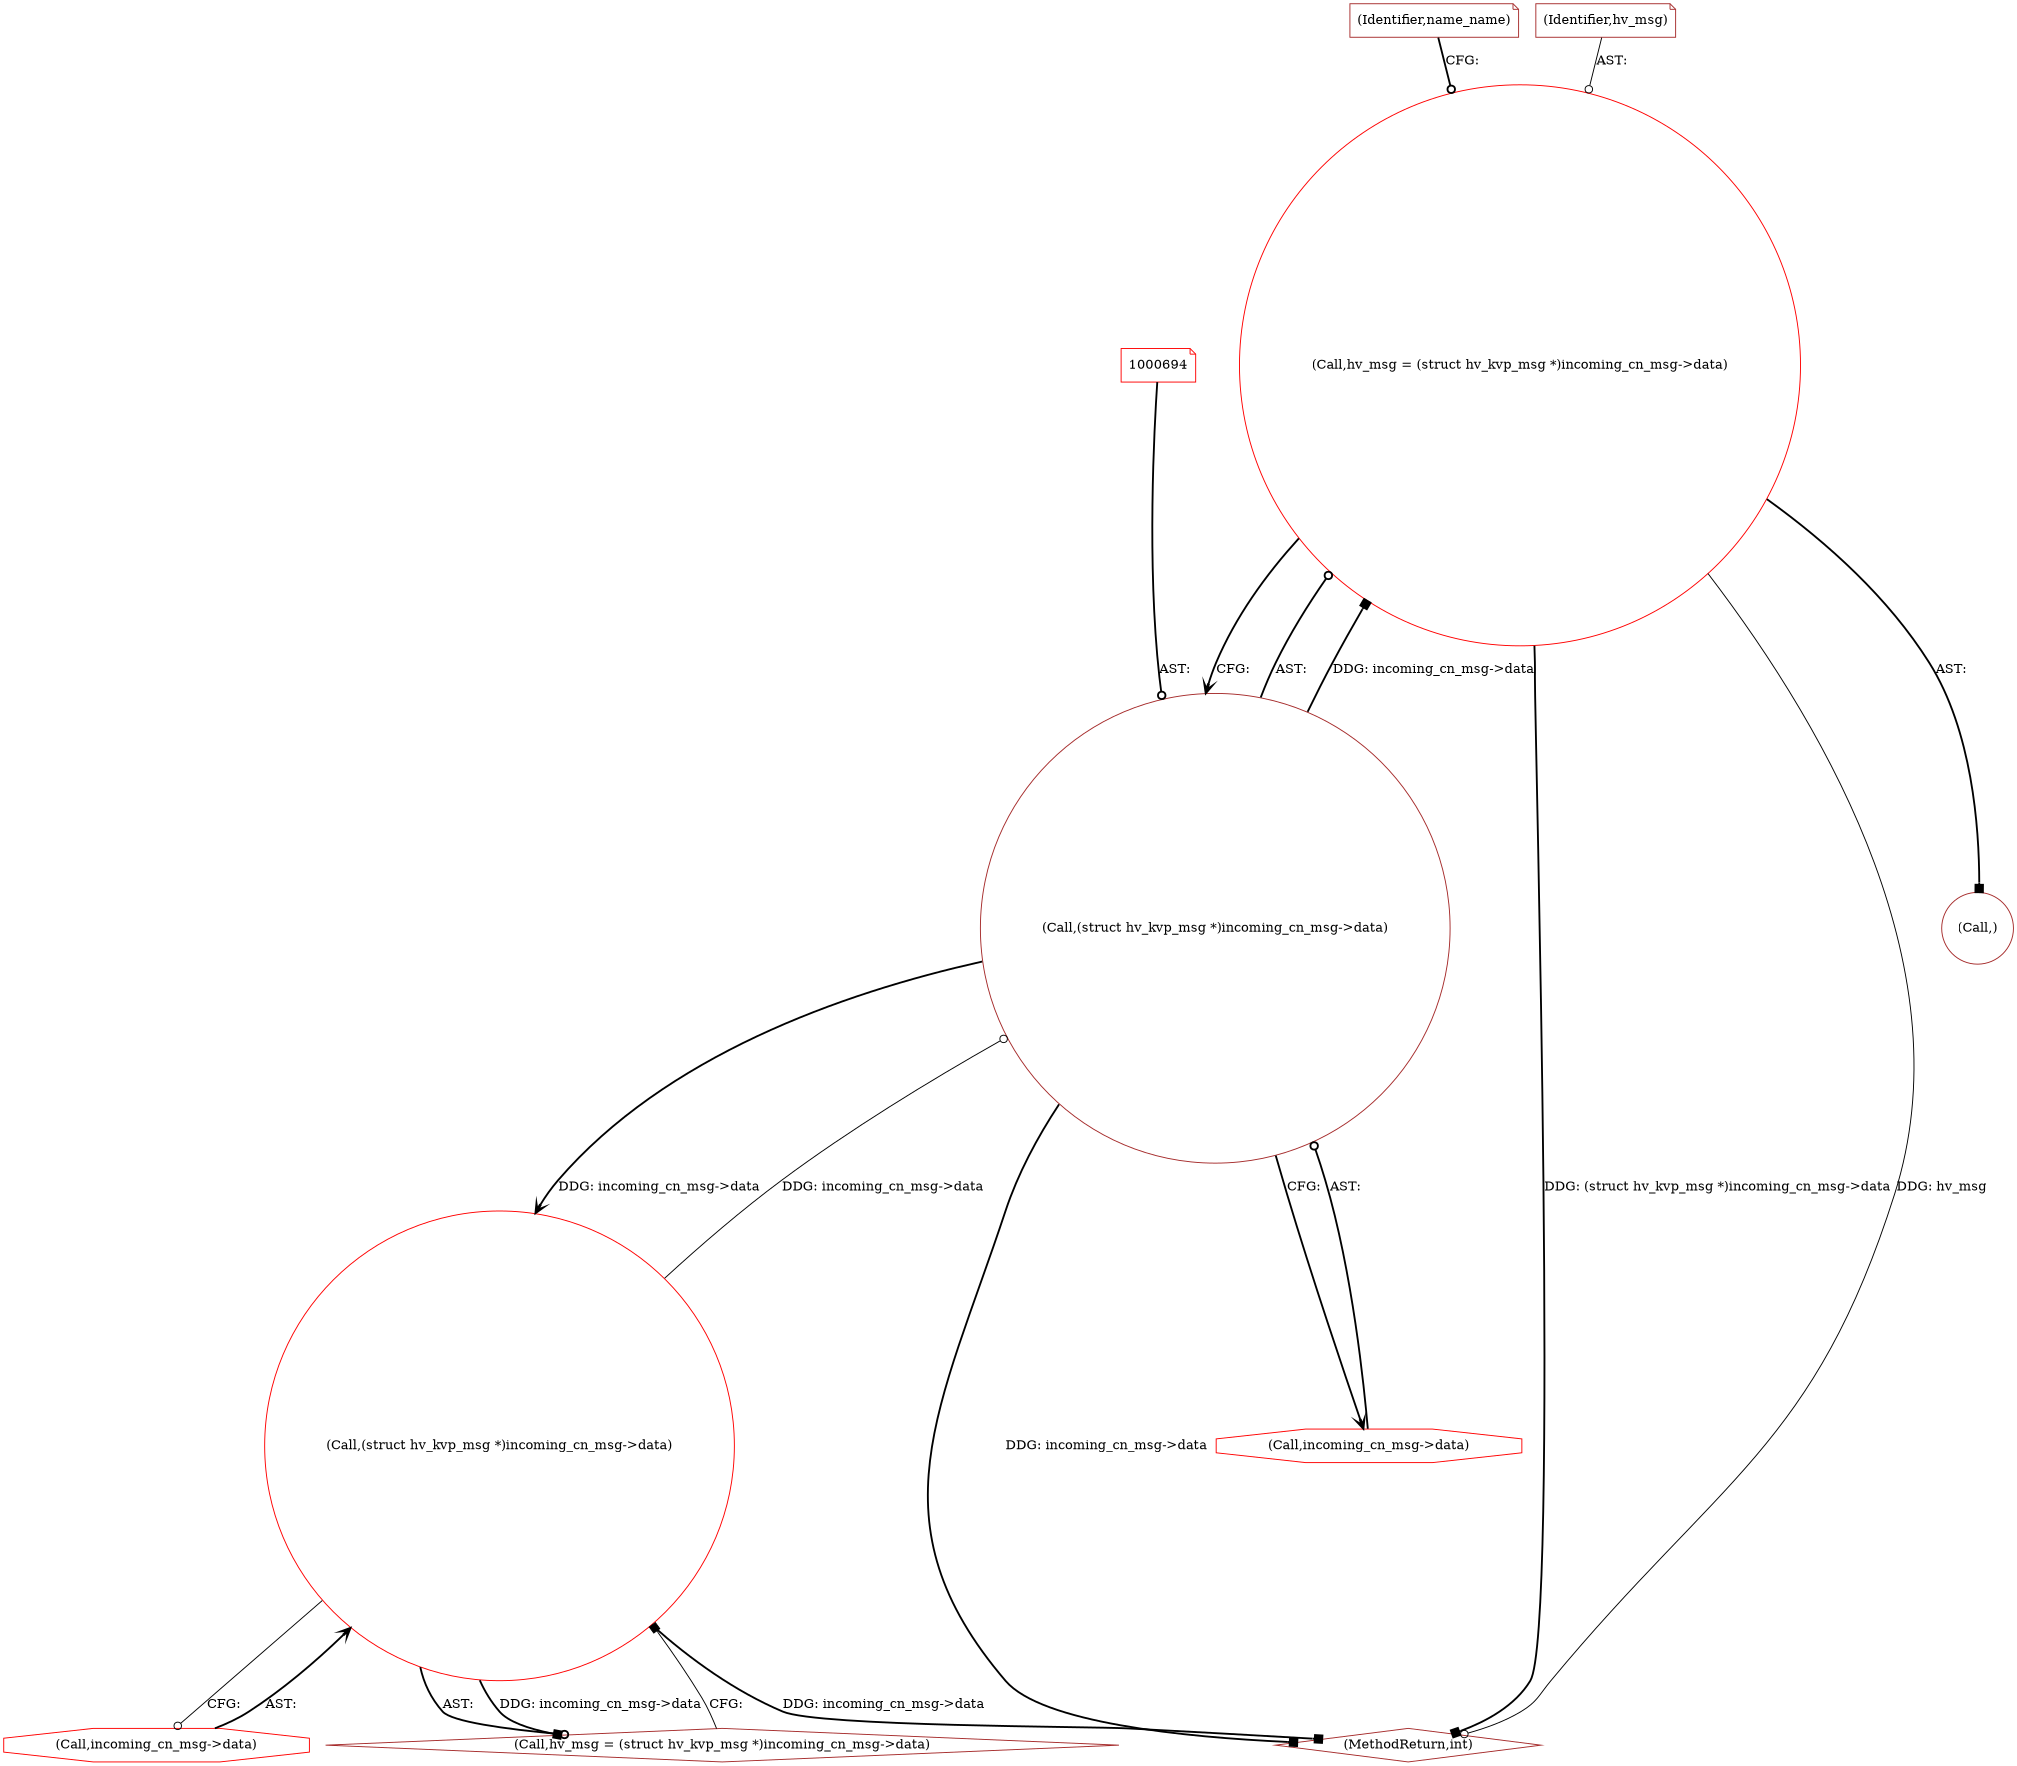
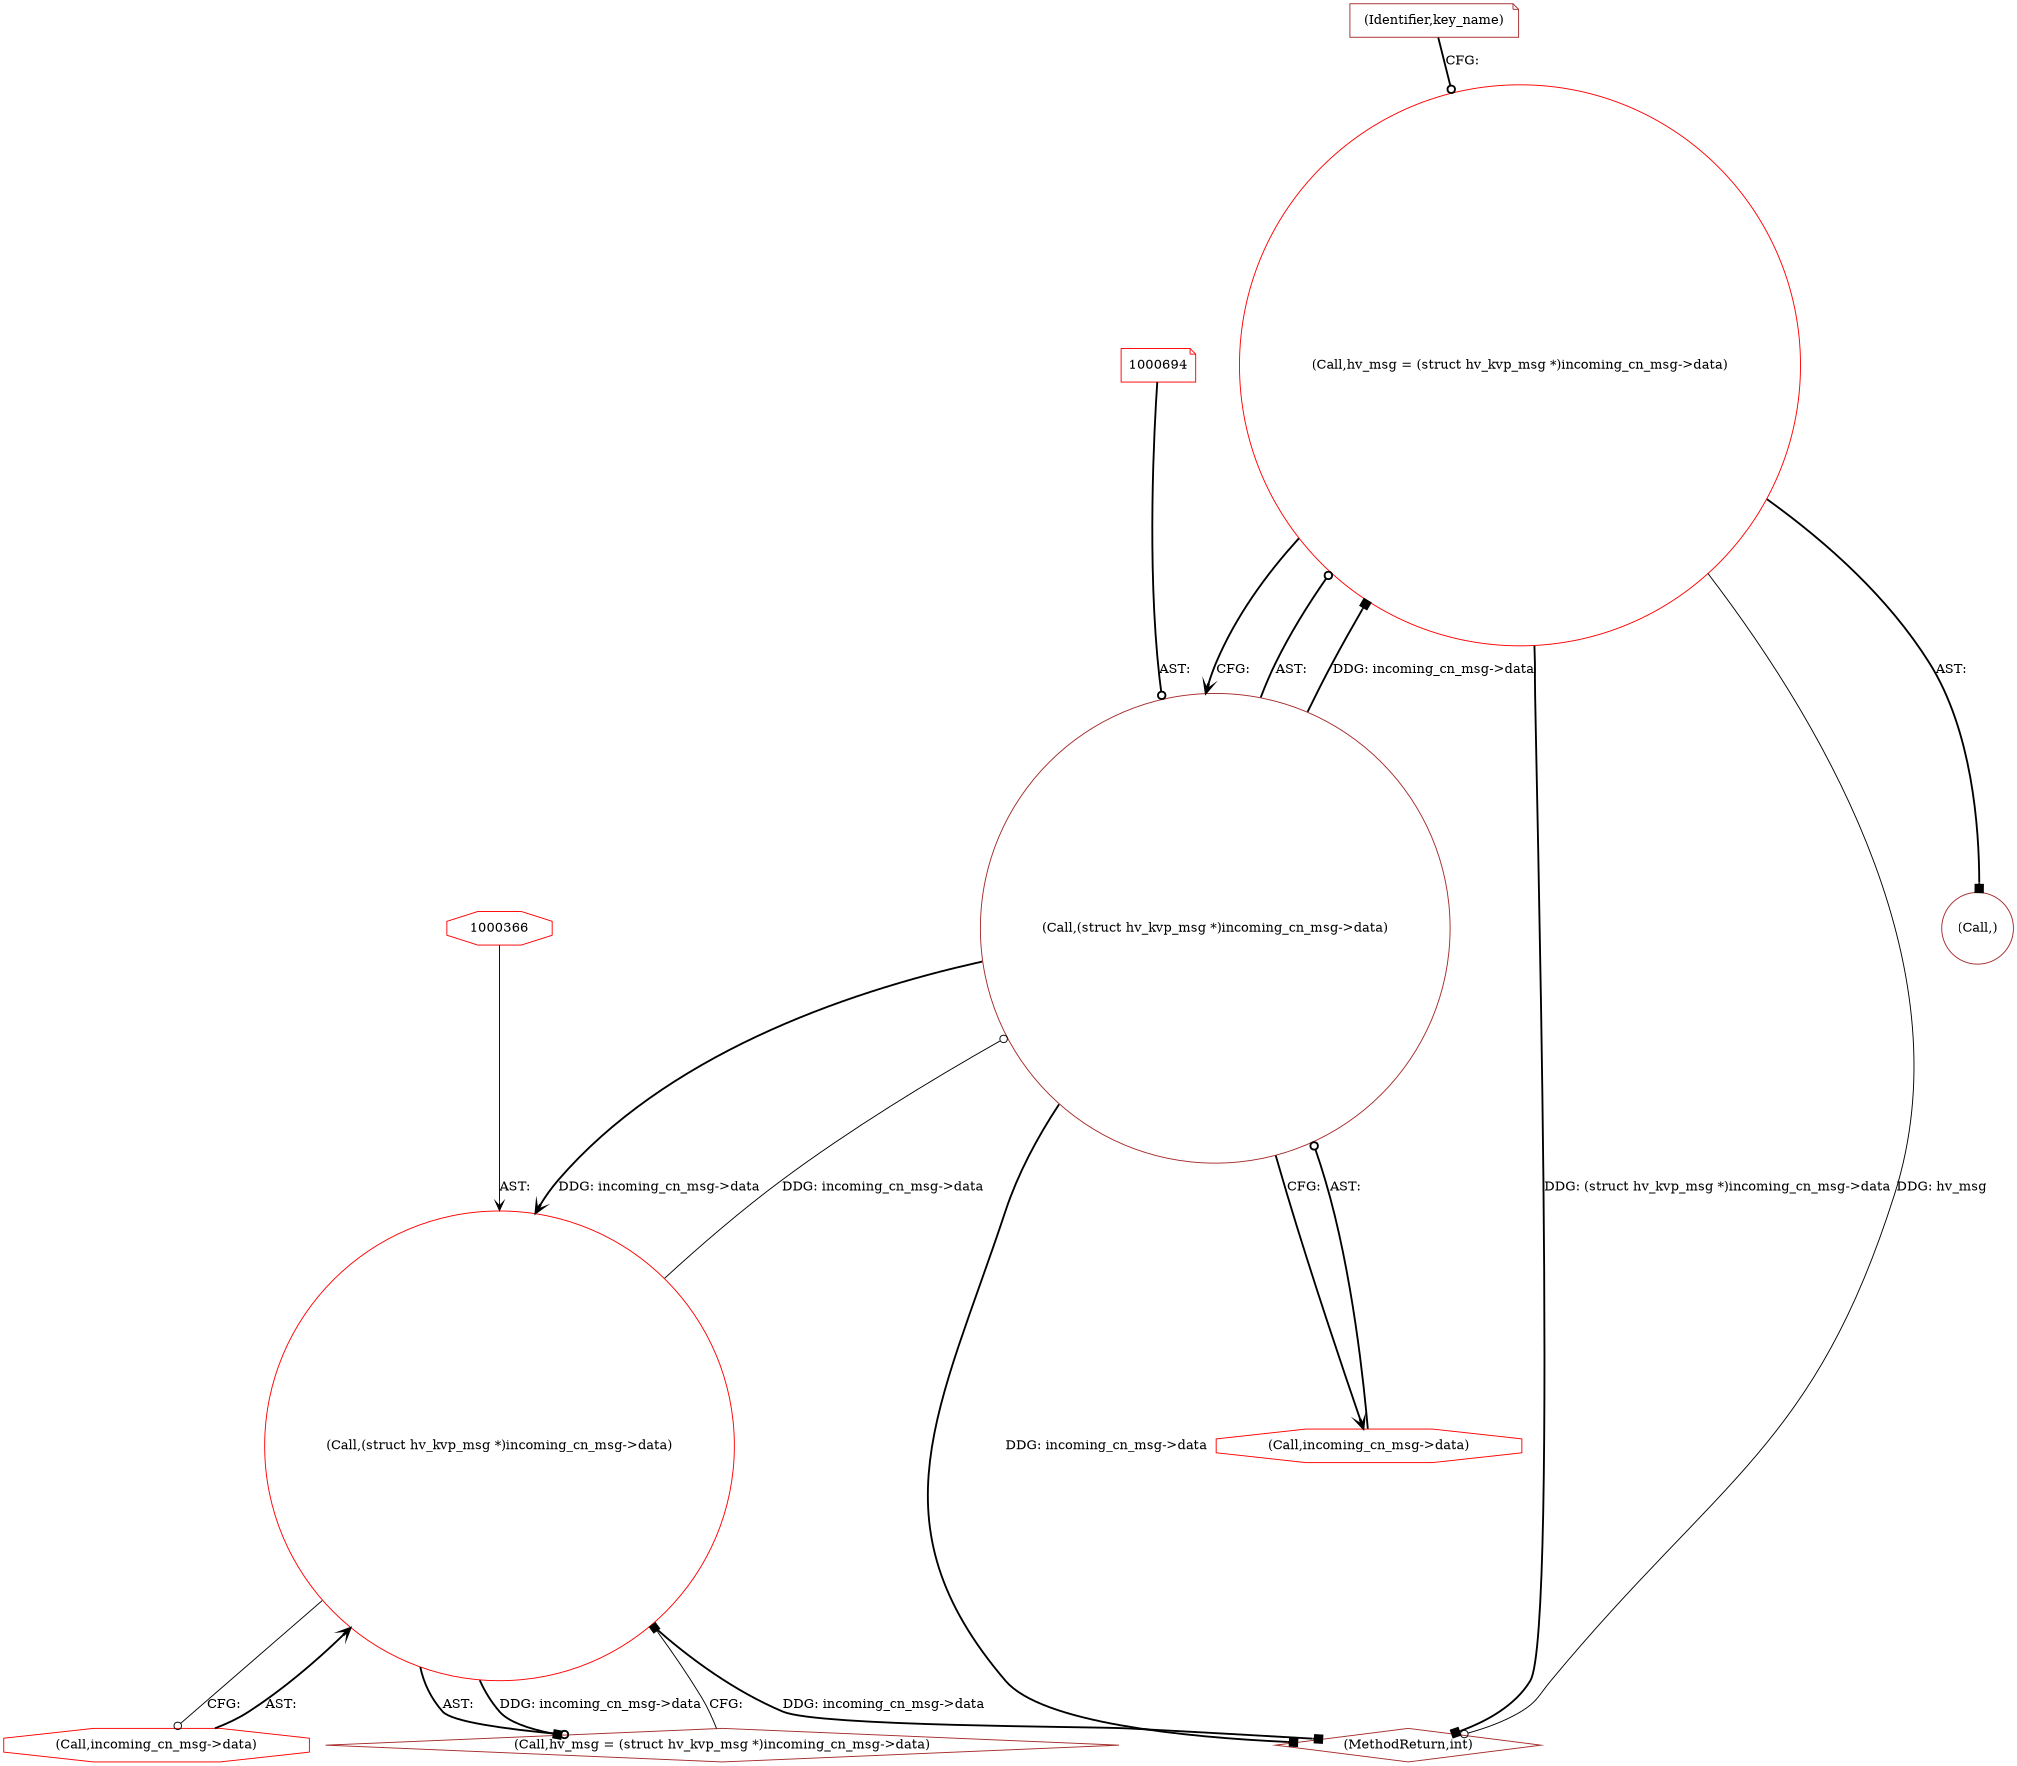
node "(Identifier,name_name)": label "(Identifier,name_name)" -> "(Identifier,key_name)"
node "(Identifier,hv_msg)": removed
node "1000366": added
